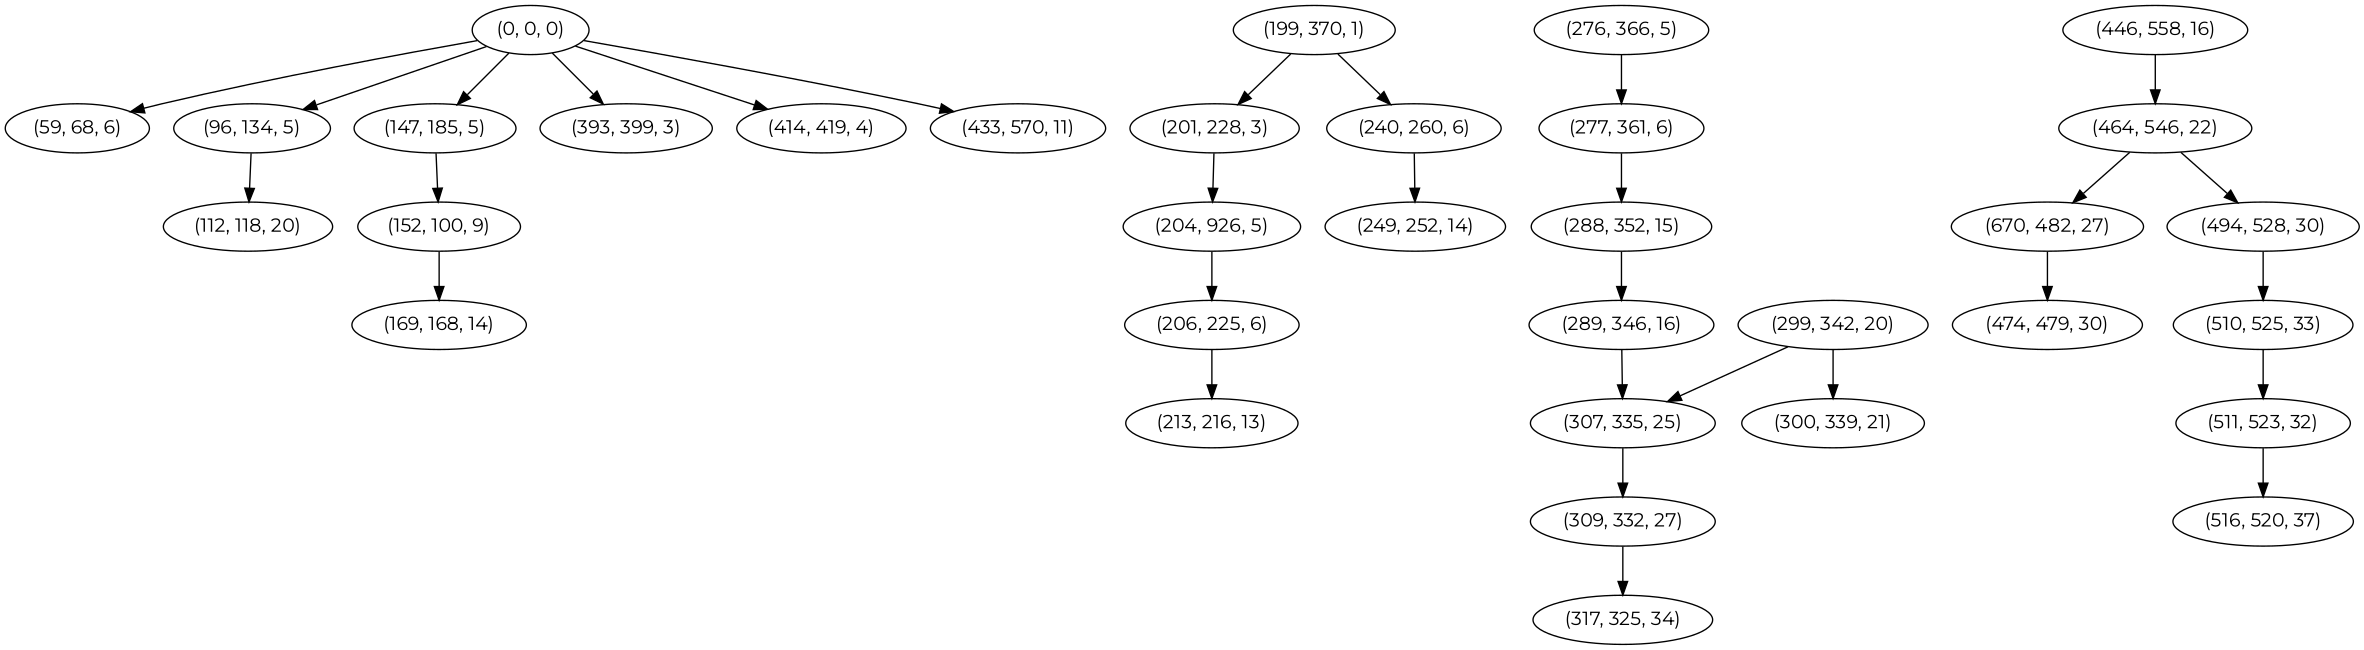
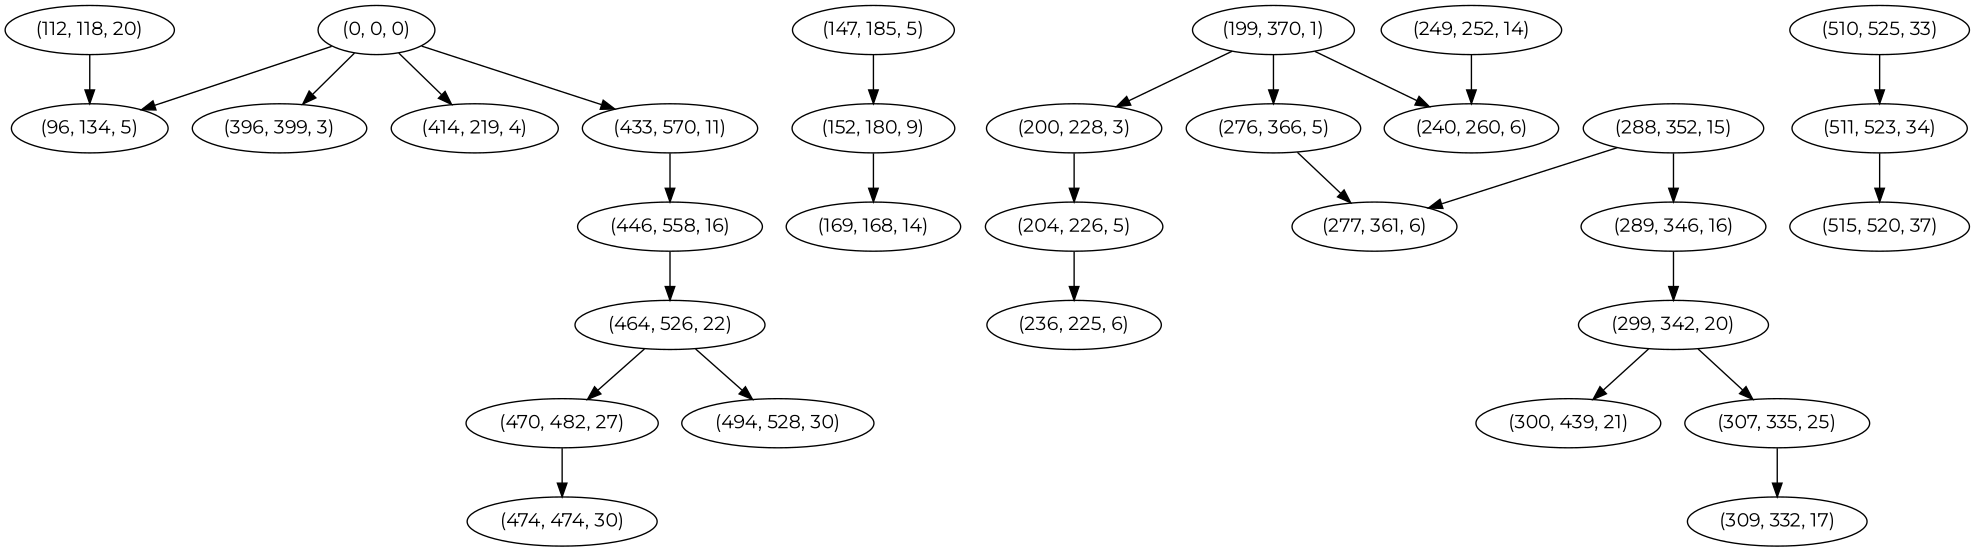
edge "(199, 370, 1)" -> "(276, 366, 5)": added
edge "(0, 0, 0)" -> "(147, 185, 5)": removed
node "(59, 68, 6)": removed
node "(393, 399, 3)": label "(393, 399, 3)" -> "(396, 399, 3)"
node "(414, 419, 4)": label "(414, 419, 4)" -> "(414, 219, 4)"
node "(201, 228, 3)": label "(201, 228, 3)" -> "(200, 228, 3)"
node "(464, 546, 22)": label "(464, 546, 22)" -> "(464, 526, 22)"
edge "(96, 134, 5)" -> "(112, 118, 20)": reversed
edge "(433, 570, 11)" -> "(446, 558, 16)": added
edge "(240, 260, 6)" -> "(249, 252, 14)": reversed
edge "(277, 361, 6)" -> "(288, 352, 15)": reversed
node "(152, 100, 9)": label "(152, 100, 9)" -> "(152, 180, 9)"
node "(204, 926, 5)": label "(204, 926, 5)" -> "(204, 226, 5)"
node "(670, 482, 27)": label "(670, 482, 27)" -> "(470, 482, 27)"
edge "(494, 528, 30)" -> "(510, 525, 33)": removed
node "(206, 225, 6)": label "(206, 225, 6)" -> "(236, 225, 6)"
node "(474, 479, 30)": label "(474, 479, 30)" -> "(474, 474, 30)"
edge "(289, 346, 16)" -> "(307, 335, 25)": now "(289, 346, 16)" -> "(299, 342, 20)"
node "(213, 216, 13)": removed
node "(300, 339, 21)": label "(300, 339, 21)" -> "(300, 439, 21)"
node "(511, 523, 32)": label "(511, 523, 32)" -> "(511, 523, 34)"
node "(309, 332, 27)": label "(309, 332, 27)" -> "(309, 332, 17)"
node "(516, 520, 37)": label "(516, 520, 37)" -> "(515, 520, 37)"
node "(317, 325, 34)": removed
